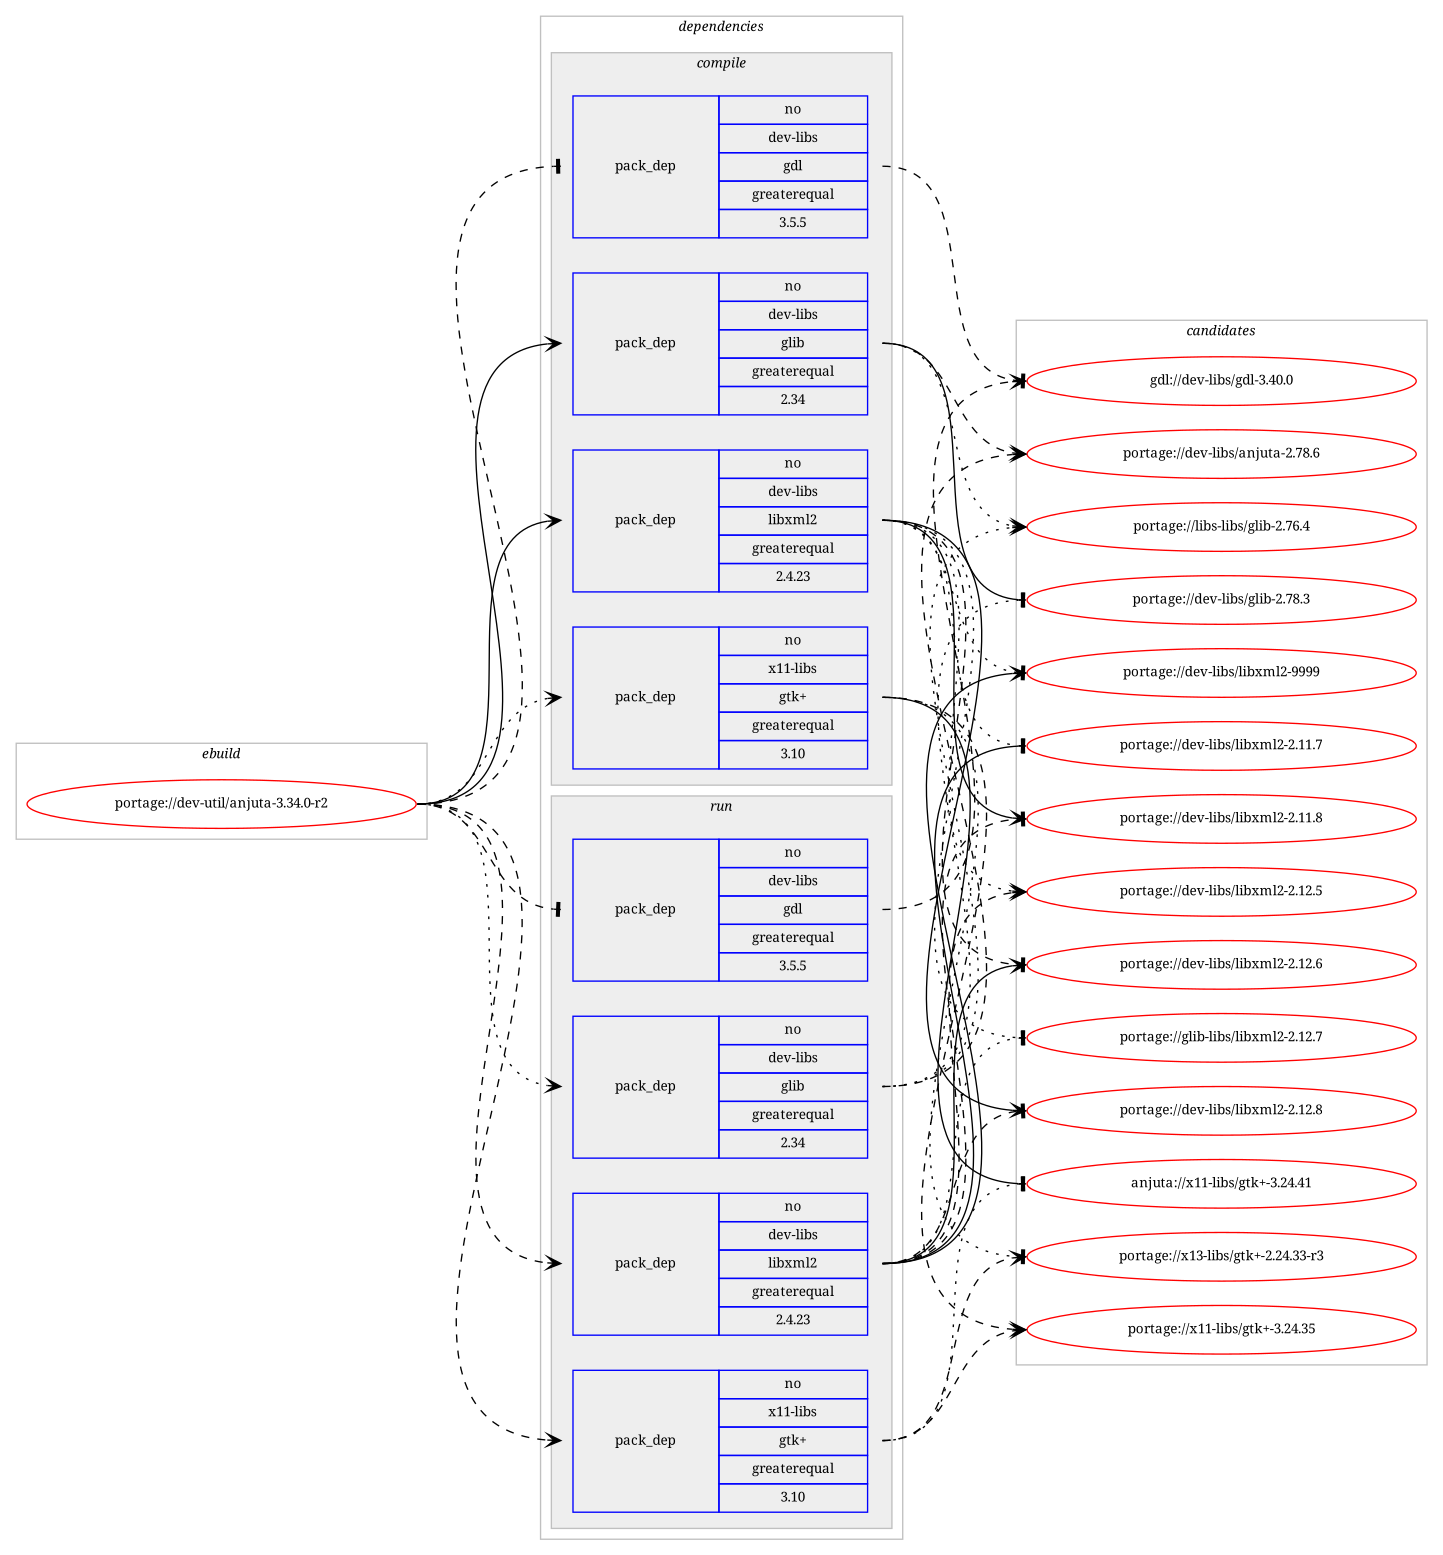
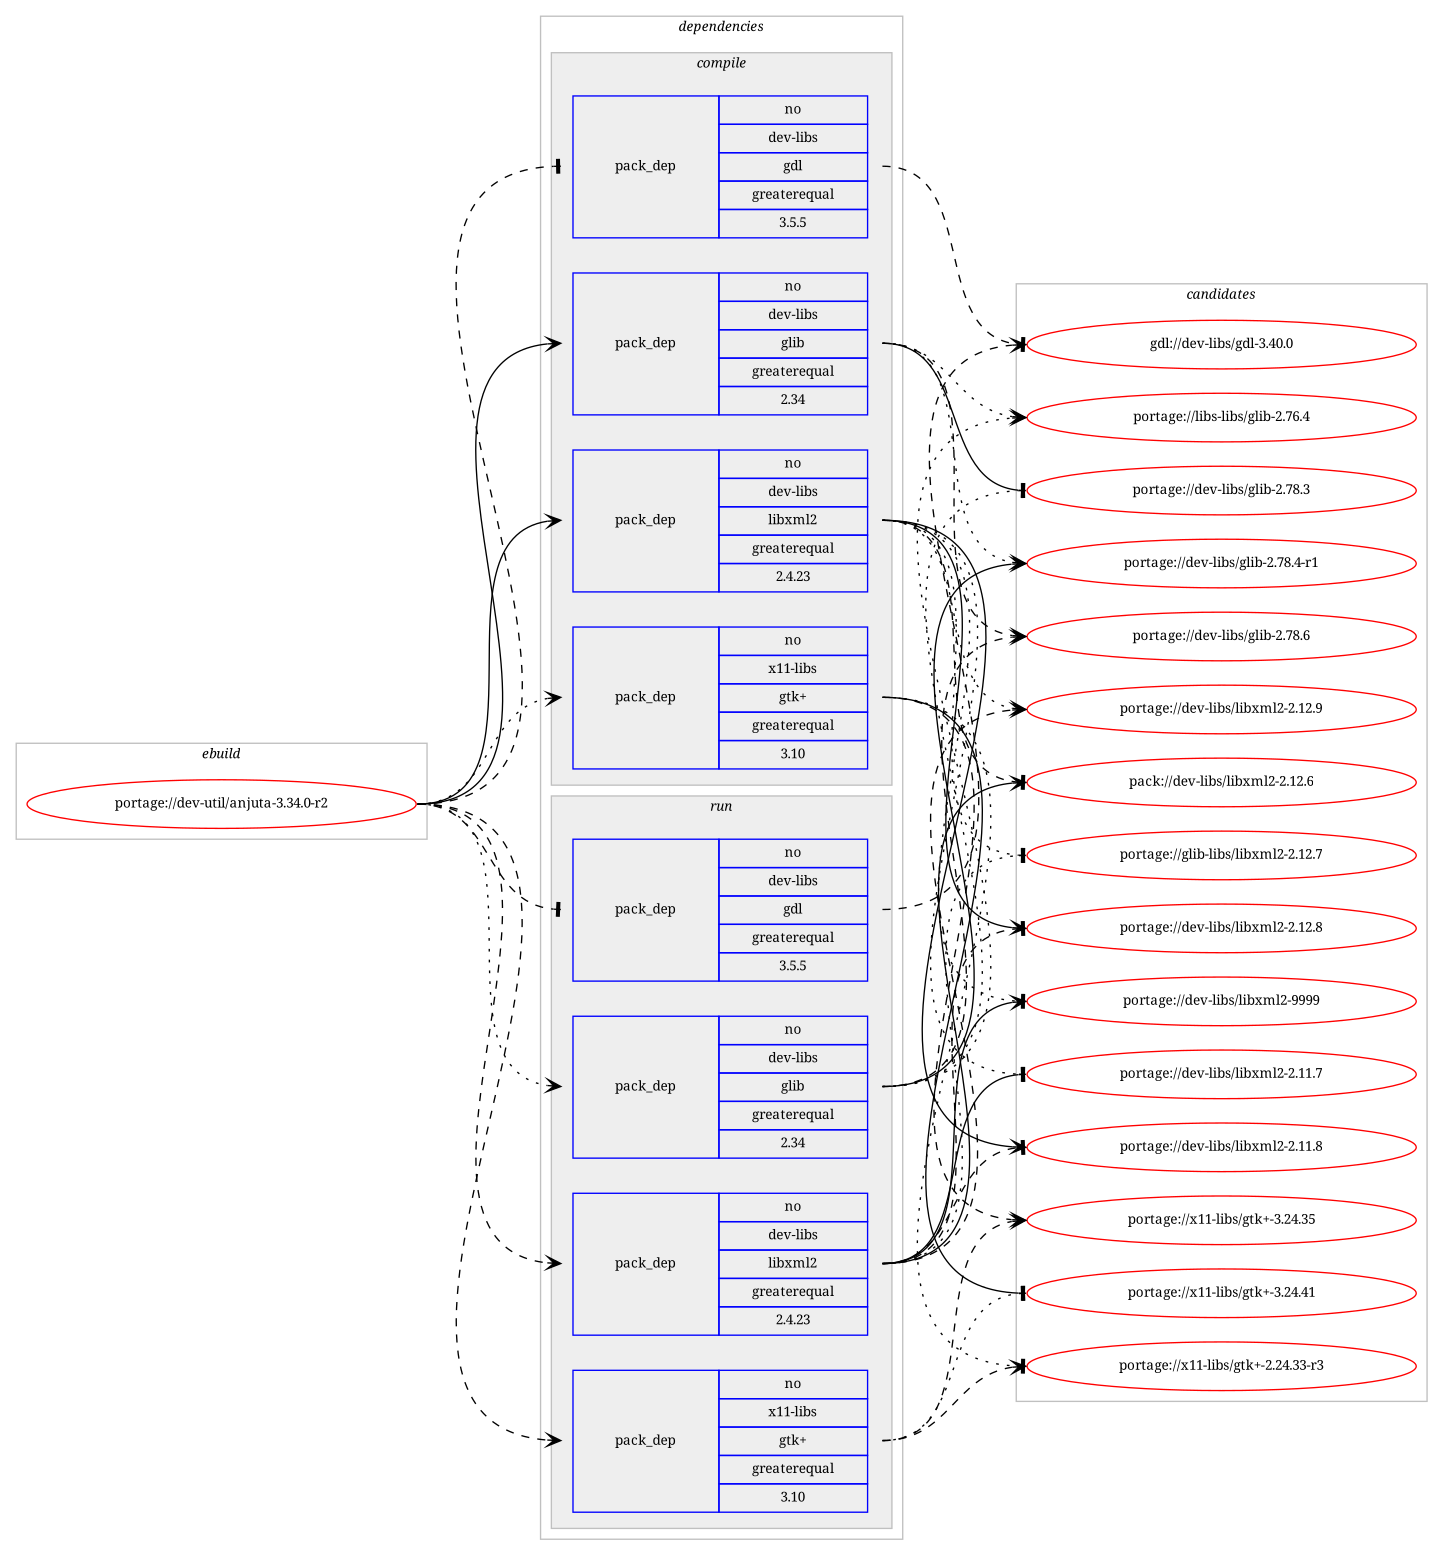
node "portage://dev-libs/anjuta-2.78.6": label "portage://dev-libs/anjuta-2.78.6" -> "portage://dev-libs/glib-2.78.6"
node "portage://dev-libs/glib-2.78.4-r1": added
node "portage://dev-libs/libxml2-2.12.5": label "portage://dev-libs/libxml2-2.12.5" -> "portage://dev-libs/libxml2-2.12.9"
node "portage://dev-libs/libxml2-2.12.6": label "portage://dev-libs/libxml2-2.12.6" -> "pack://dev-libs/libxml2-2.12.6"
node "anjuta://x11-libs/gtk+-3.24.41": label "anjuta://x11-libs/gtk+-3.24.41" -> "portage://x11-libs/gtk+-3.24.41"
node "portage://x13-libs/gtk+-2.24.33-r3": label "portage://x13-libs/gtk+-2.24.33-r3" -> "portage://x11-libs/gtk+-2.24.33-r3"
